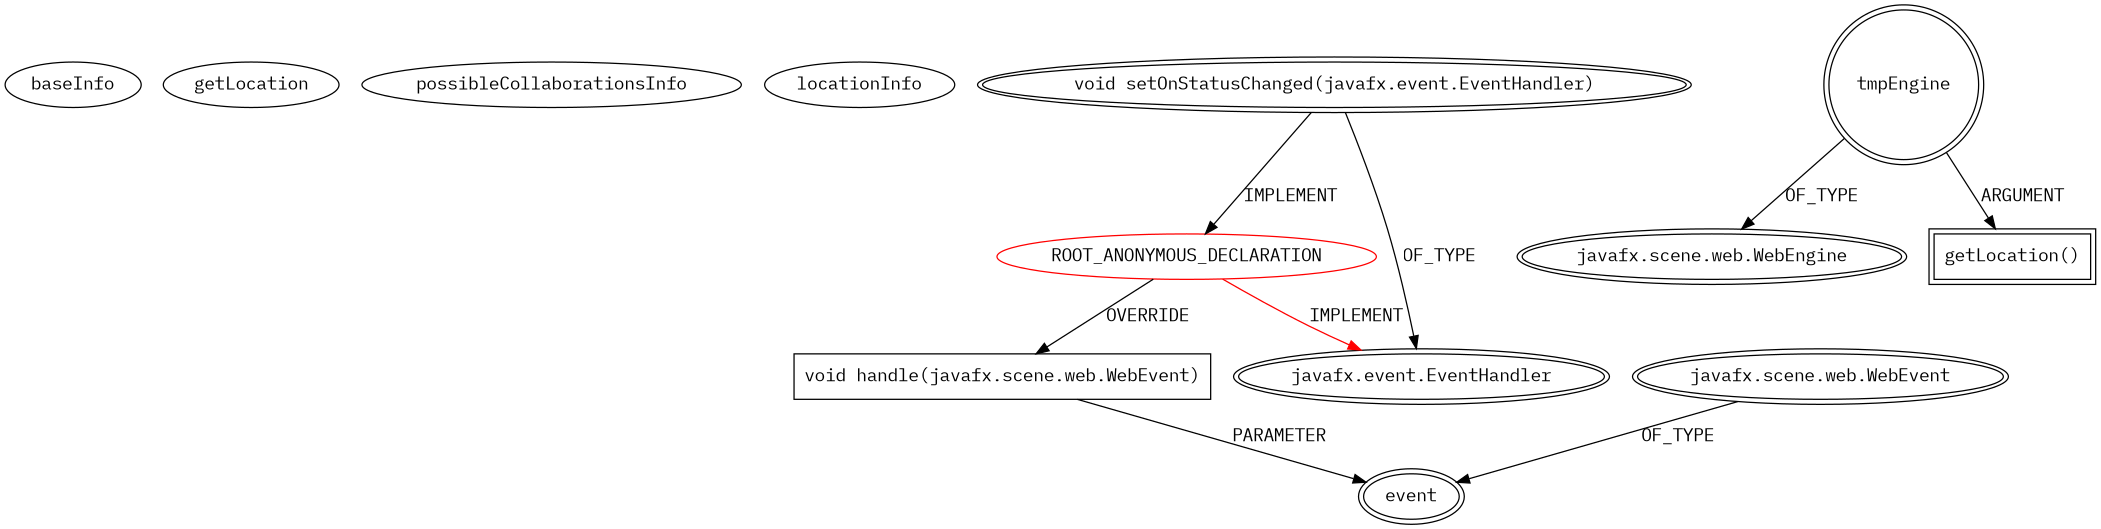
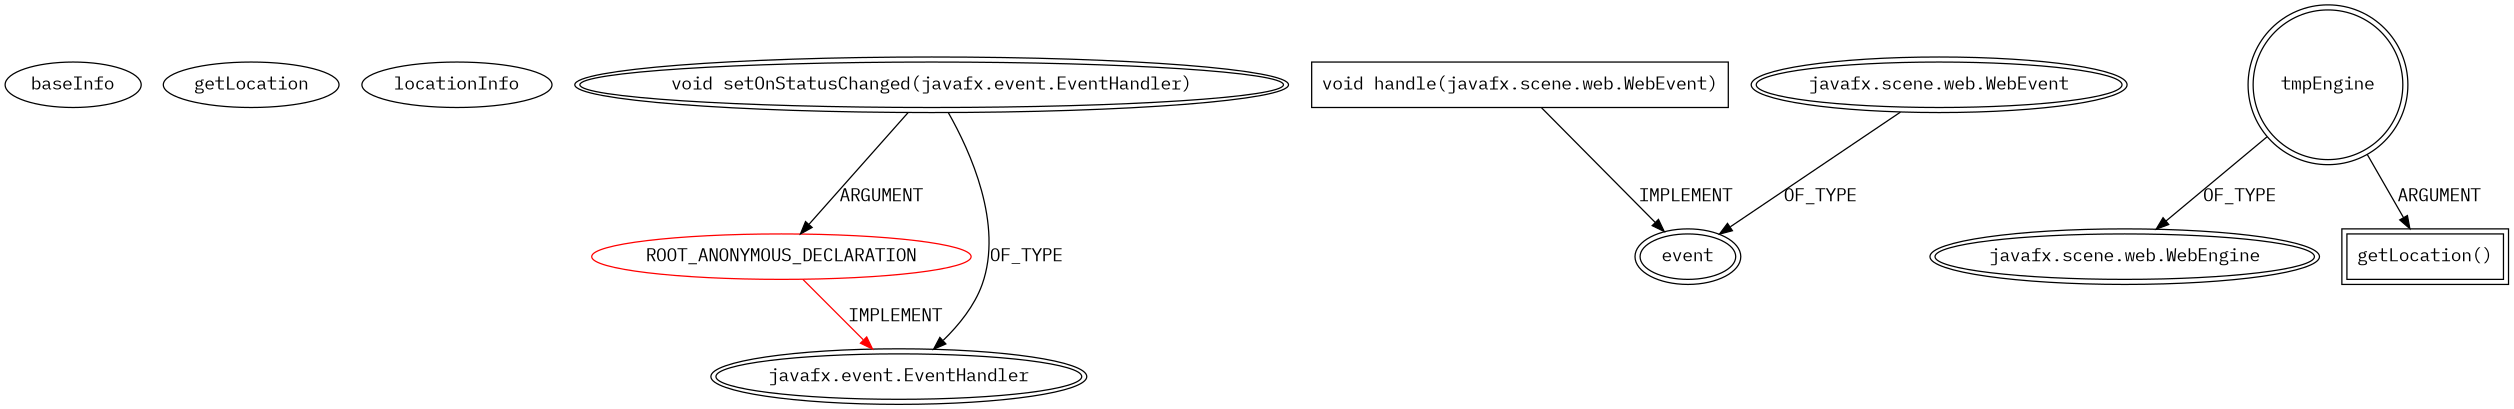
node "possibleCollaborationsInfo": removed
edge "void setOnStatusChanged(javafx.event.EventHandler)" -> "ROOT_ANONYMOUS_DECLARATION": label "IMPLEMENT" -> "ARGUMENT"
edge "ROOT_ANONYMOUS_DECLARATION" -> "void handle(javafx.scene.web.WebEvent)": removed, label "OVERRIDE"
edge "void handle(javafx.scene.web.WebEvent)" -> "event": label "PARAMETER" -> "IMPLEMENT"
